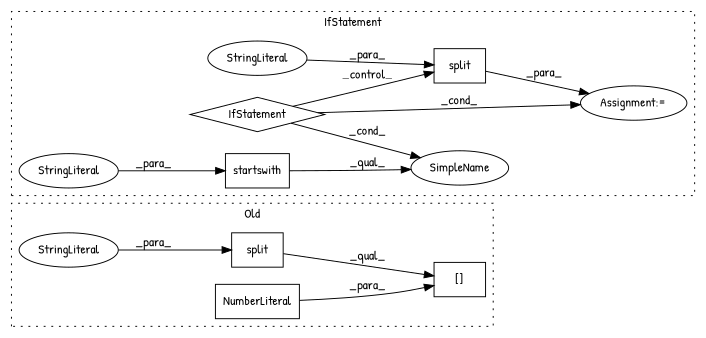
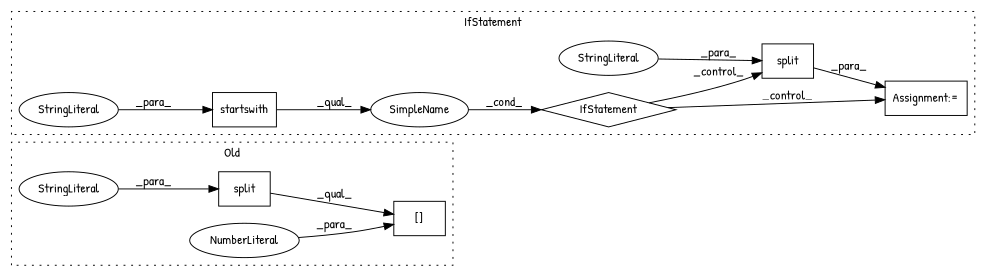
edge "IfStatement" -> "Assignment:=": label "_cond_" -> "_control_"
node "Assignment:=": shape ellipse -> box
edge "IfStatement" -> "SimpleName": reversed
node "NumberLiteral": shape box -> ellipse
